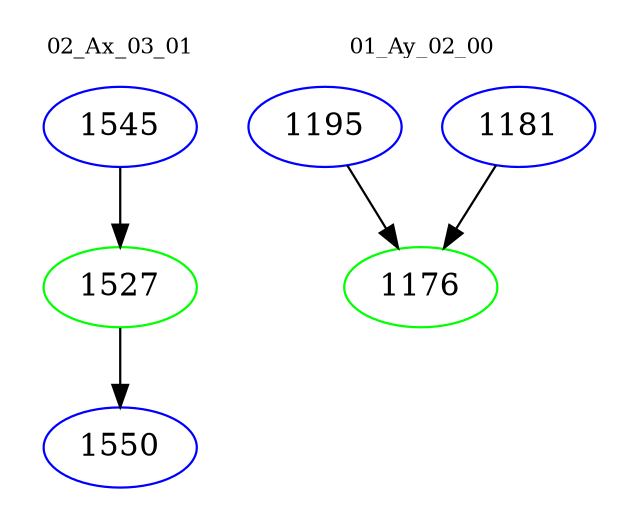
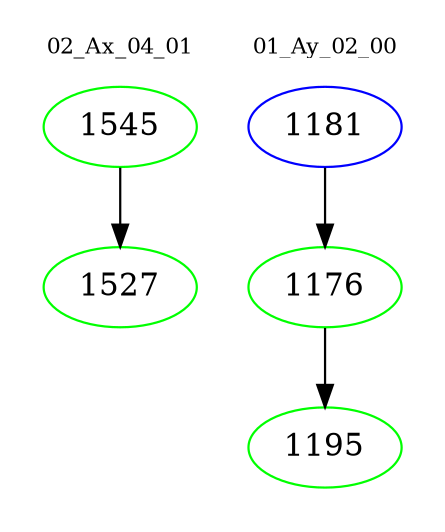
cluster "02_Ax_03_01": label "02_Ax_03_01" -> "02_Ax_04_01"
node "1545": color blue -> green
node "1195": color blue -> green
edge "1195" -> "1176": reversed
node "1550": removed
